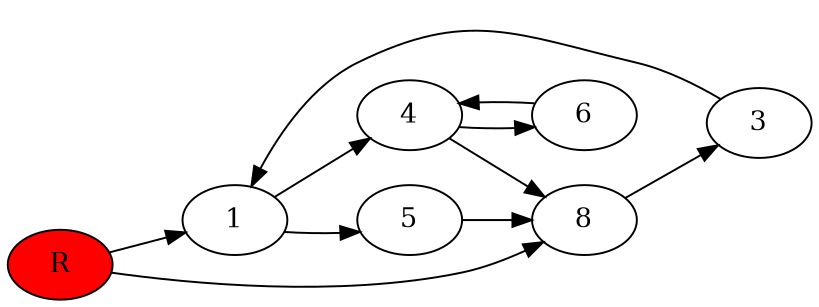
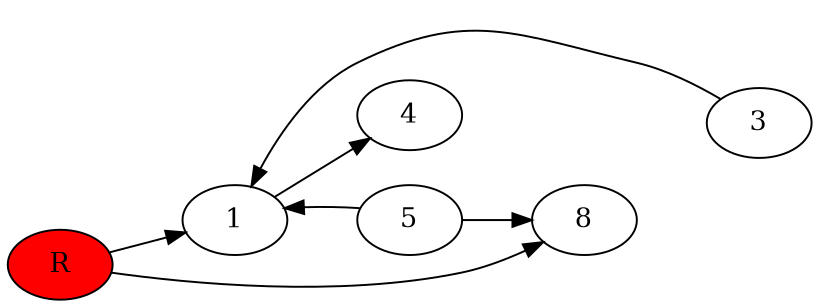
node "6": removed
edge "4" -> "8": removed
edge "8" -> "3": removed
edge "1" -> "5": reversed
